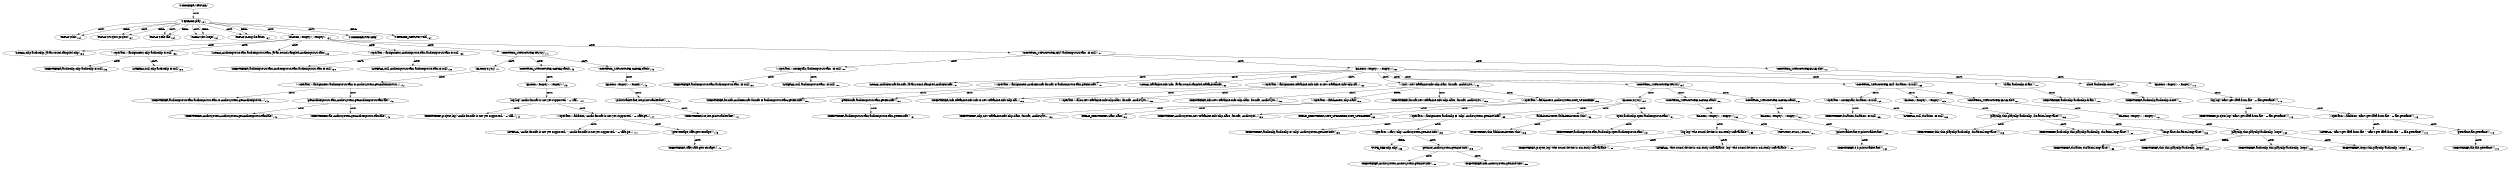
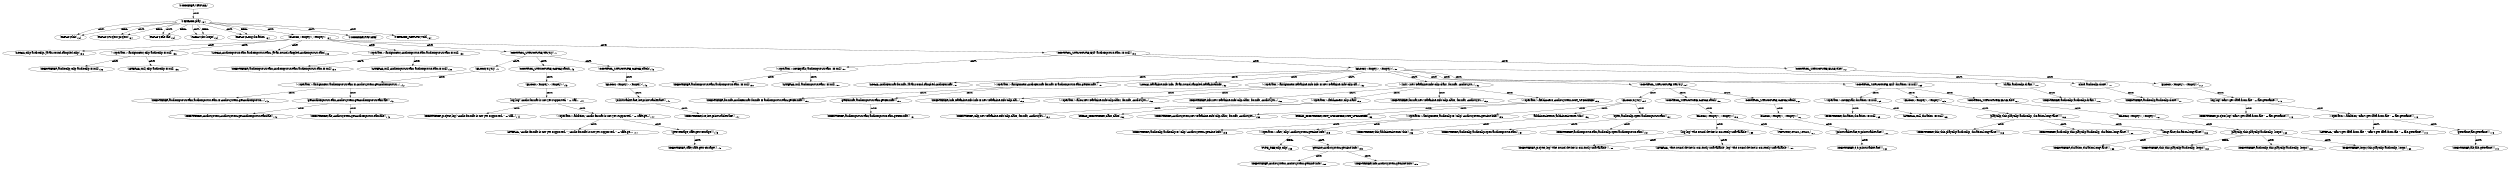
edge "(METHOD,play)" -> "(METHOD_RETURN,void)": label "DDG: " -> "AST: "
edge "(<init>,new DataLine.Info(Clip.class, format, AudioSyst...)" -> "(<operator>.fieldAccess,Clip.class)": label "DDG: " -> "AST: "
node "(IDENTIFIER,audioClip,audioClip.open(audioInputStream))": added
